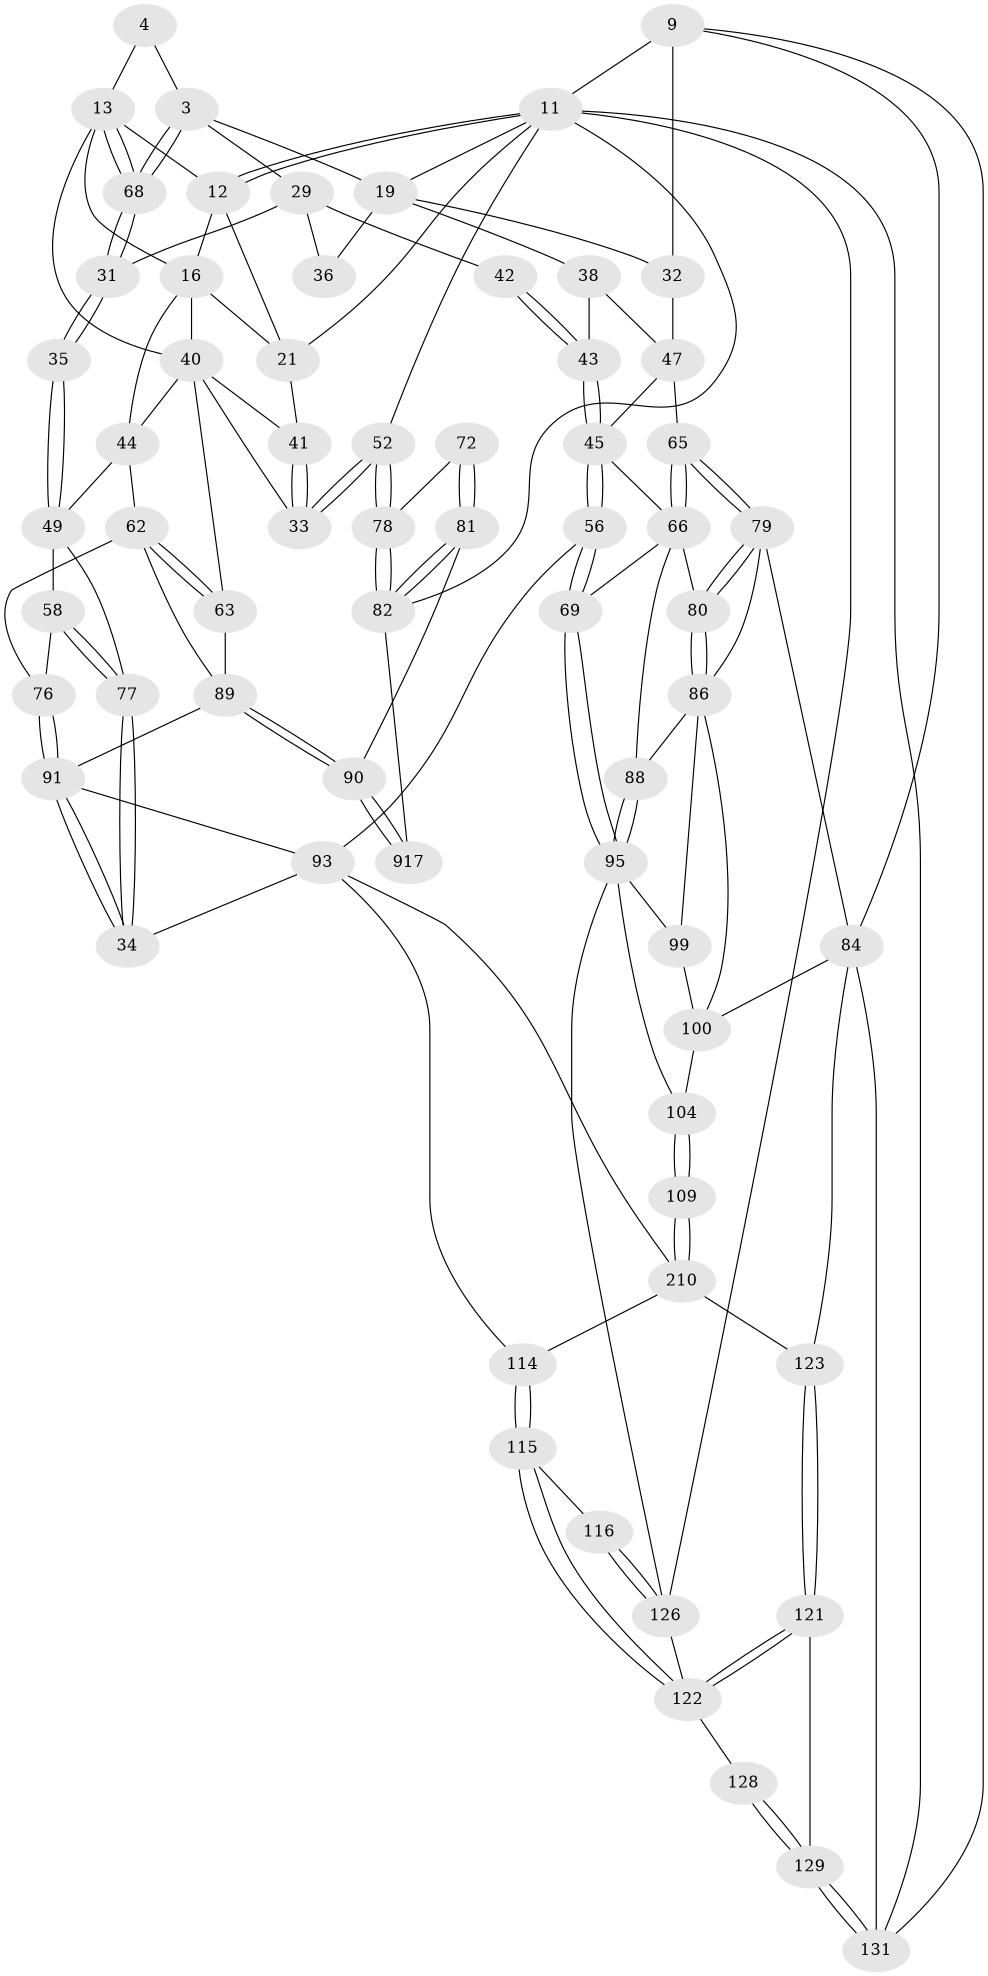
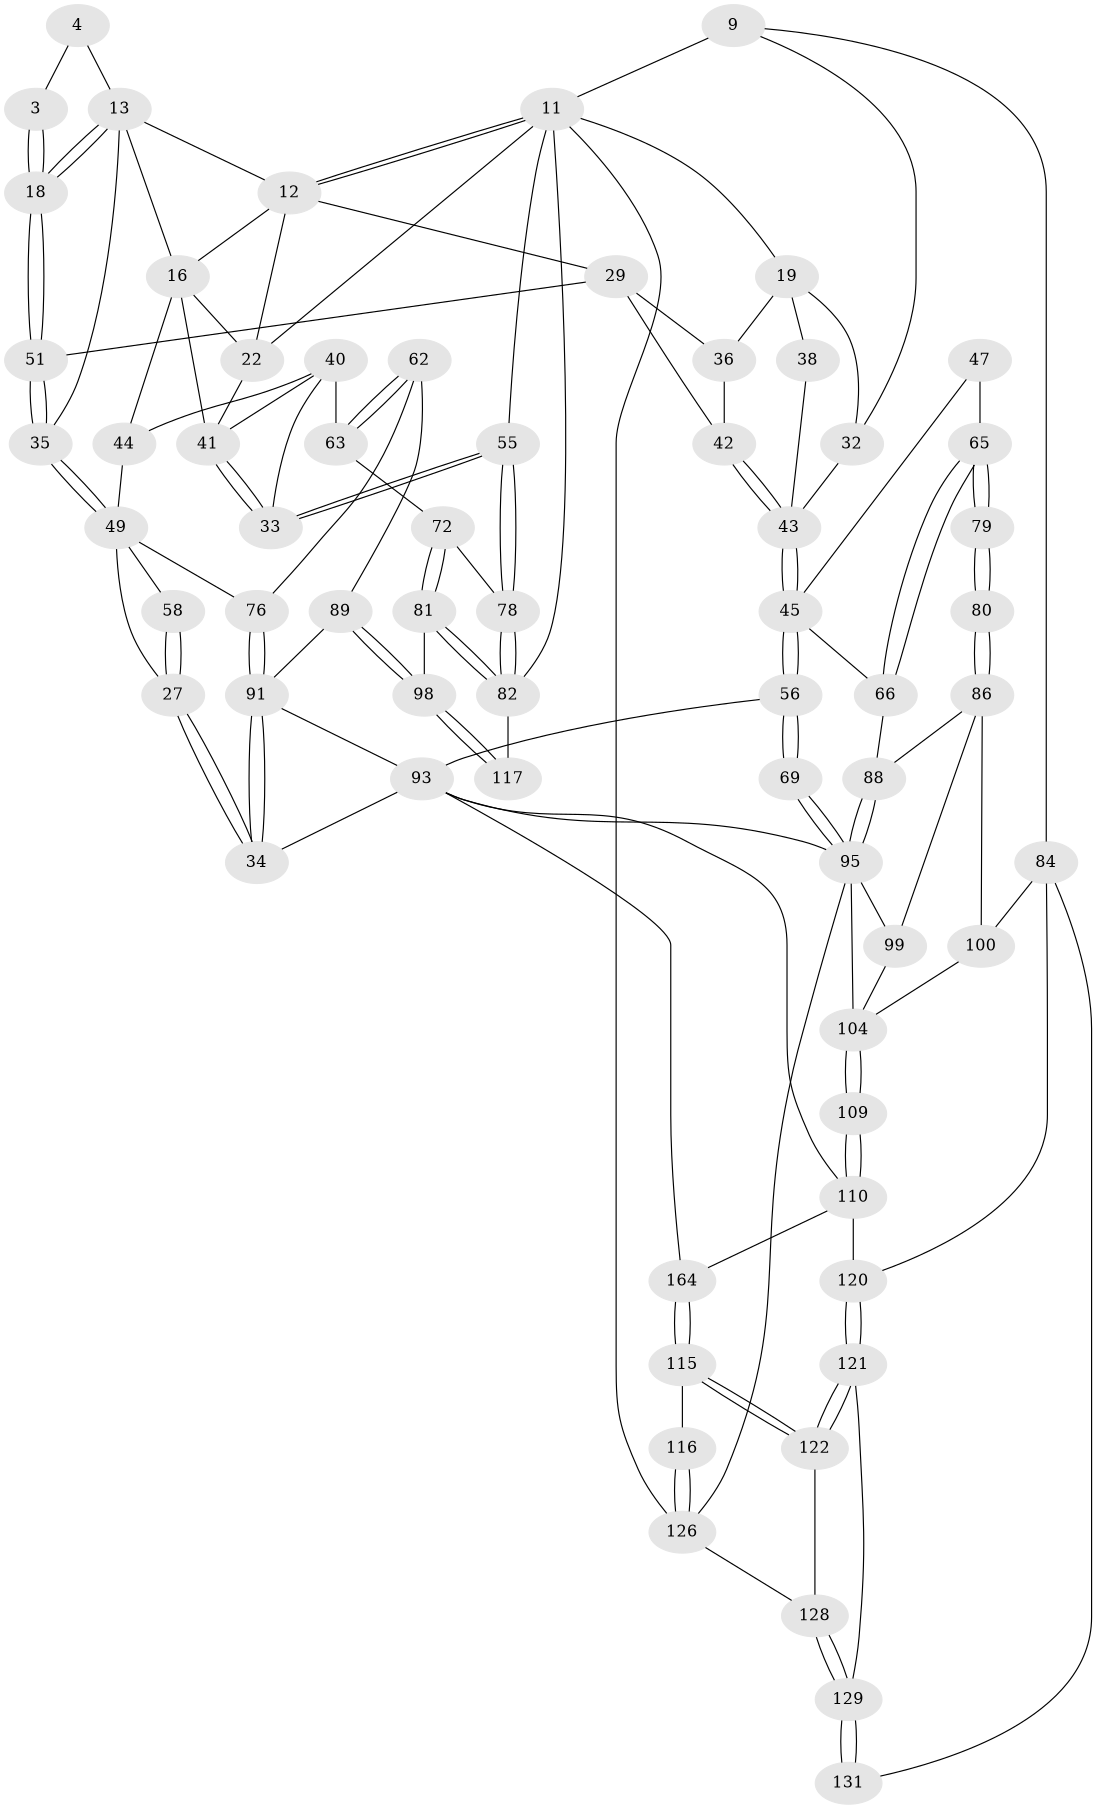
edge "3" -- "19": removed
edge "3" -- "29": now "12" -- "29"
node "68": label "68" -> "18"
edge "13" -- "40": now "13" -- "35"
node "31": label "31" -> "51"
edge "38" -- "47": removed
edge "16" -- "40": now "16" -- "41"
edge "32" -- "47": now "32" -- "43"
node "21": label "21" -> "22"
edge "36" -- "42": added
node "52": label "52" -> "55"
edge "44" -- "62": removed
edge "66" -- "80": removed
edge "66" -- "69": removed
edge "79" -- "86": removed
edge "58" -- "76": now "49" -- "76"
edge "63" -- "89": now "63" -- "72"
node "77": label "77" -> "27"
edge "79" -- "84": removed
node "90": label "90" -> "98"
edge "93" -- "95": added
node "917": label "917" -> "117"
edge "9" -- "131": removed
edge "11" -- "131": removed
edge "99" -- "100": now "99" -- "104"
node "210": label "210" -> "110"
node "114": label "114" -> "164"
node "123": label "123" -> "120"
edge "126" -- "122": now "126" -- "128"
